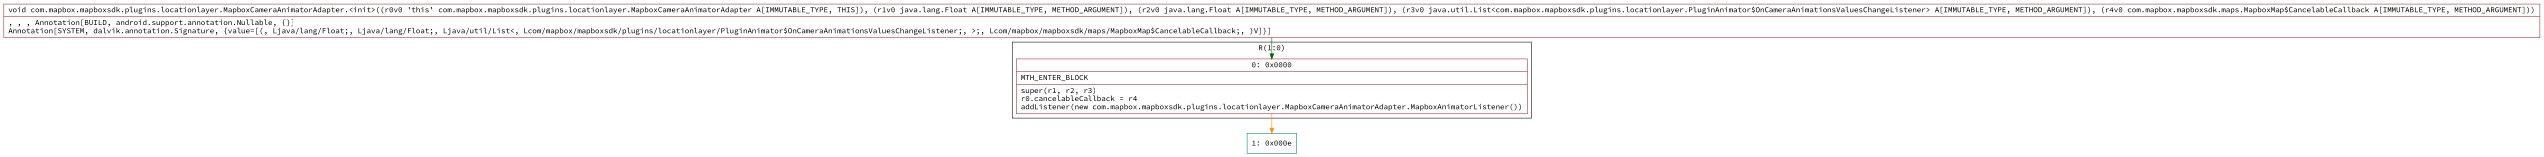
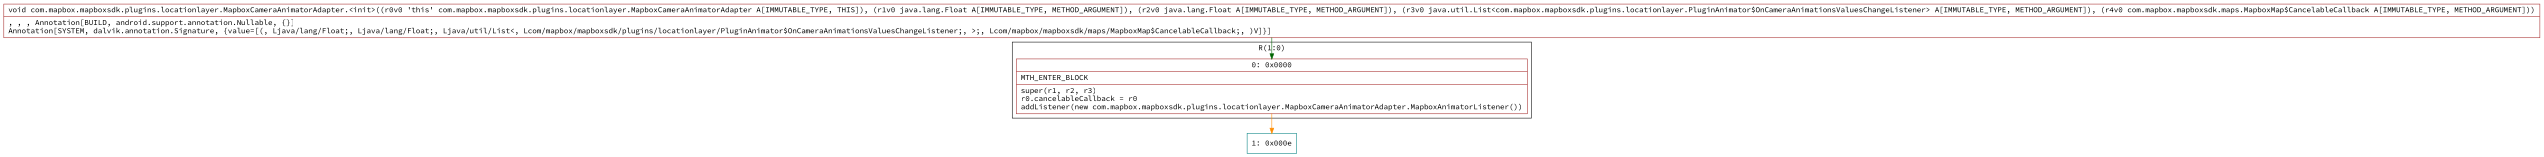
node "0: 0x0000": text "r0.cancelableCallback = r4" -> "r0.cancelableCallback = r0"
